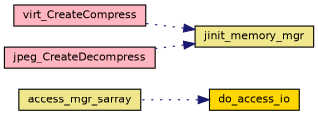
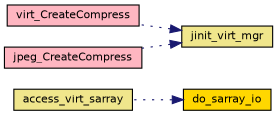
node "jinit_memory_mgr": label "jinit_memory_mgr" -> "jinit_virt_mgr"
node "jpeg_CreateDecompress": label "jpeg_CreateDecompress" -> "jpeg_CreateCompress"
node "access_mgr_sarray": label "access_mgr_sarray" -> "access_virt_sarray"
node "do_access_io": label "do_access_io" -> "do_sarray_io"
